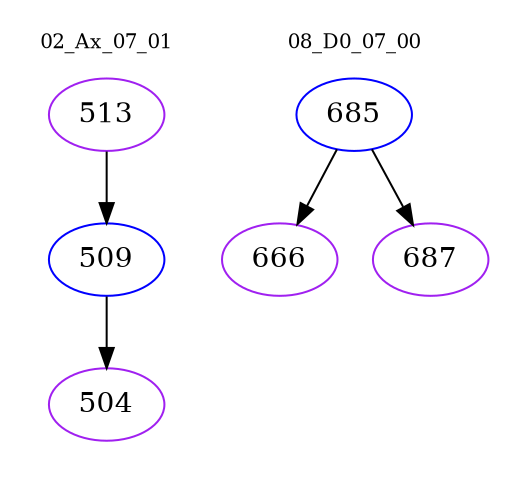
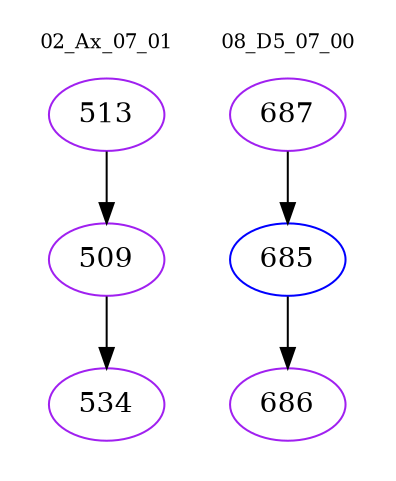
cluster "08_D0_07_00": label "08_D0_07_00" -> "08_D5_07_00"
edge "685" -> "687": reversed
node "509": color blue -> purple
node "666": label "666" -> "686"
node "504": label "504" -> "534"
